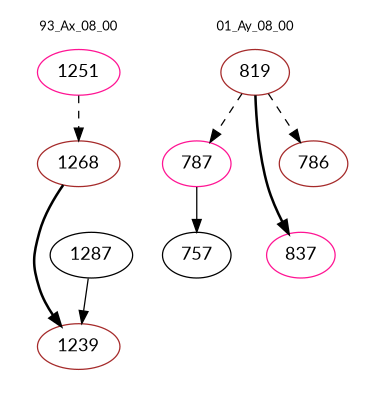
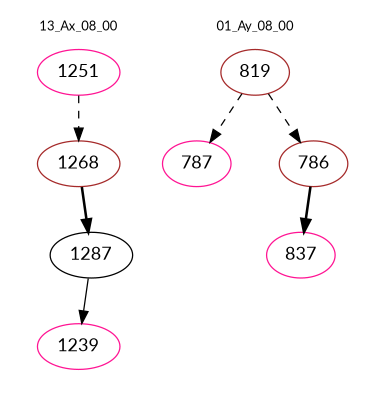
cluster "93_Ax_08_00": label "93_Ax_08_00" -> "13_Ax_08_00"
edge "819" -> "837": now "786" -> "837"
edge "1268" -> "1239": now "1268" -> "1287"
node "757": removed
node "1239": color brown -> deeppink
